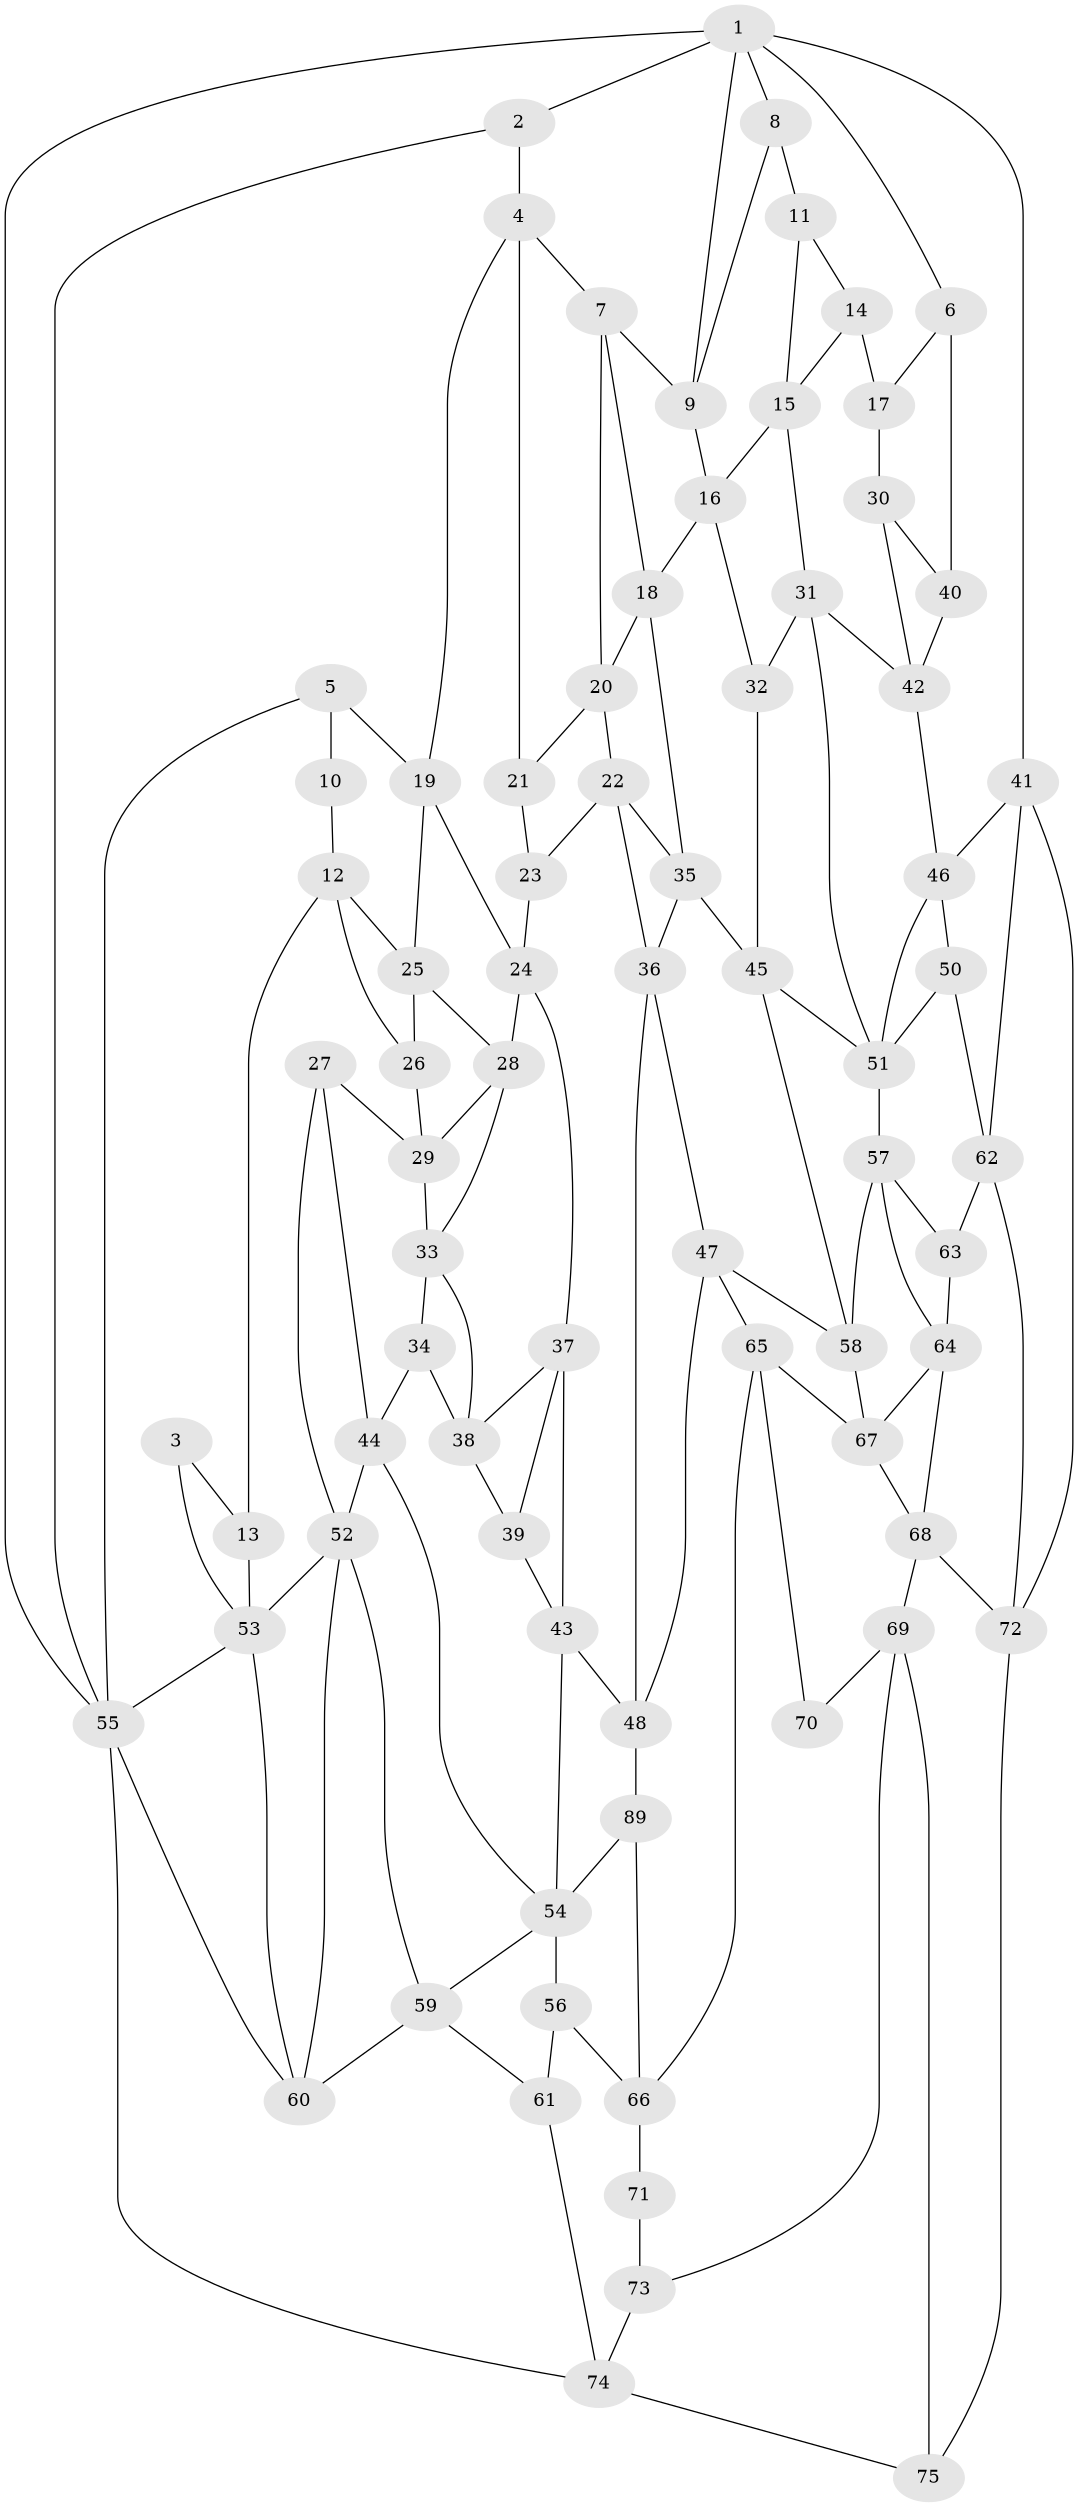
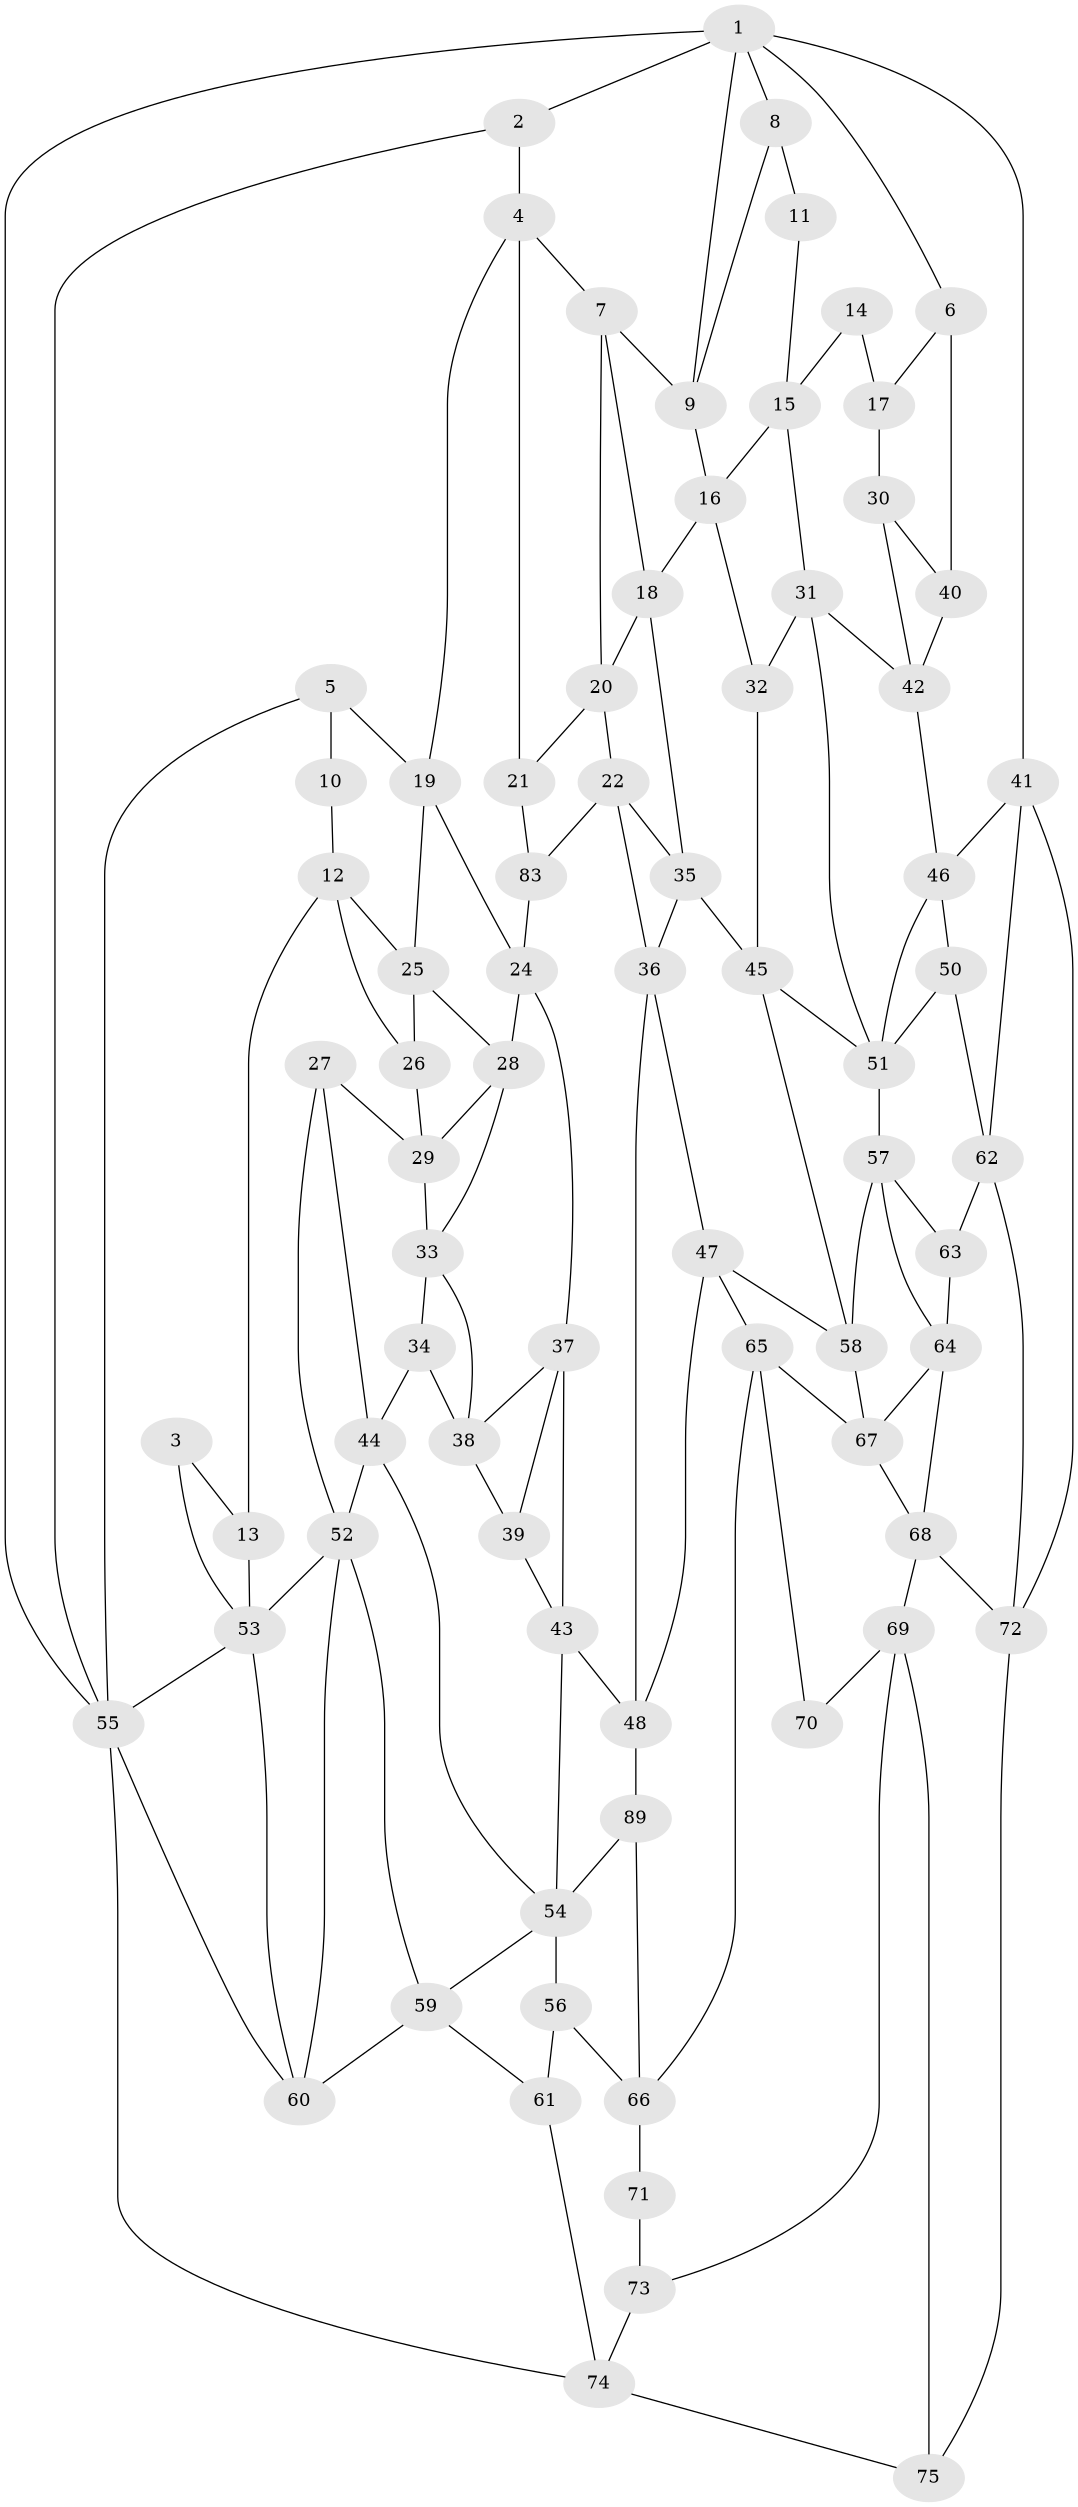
edge "11" -- "14": removed
node "23": label "23" -> "83"
